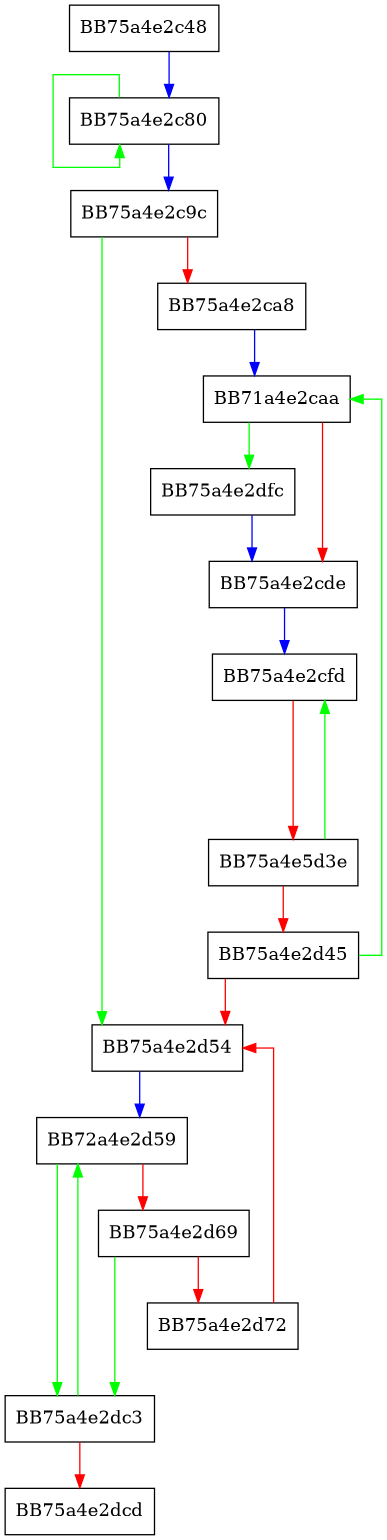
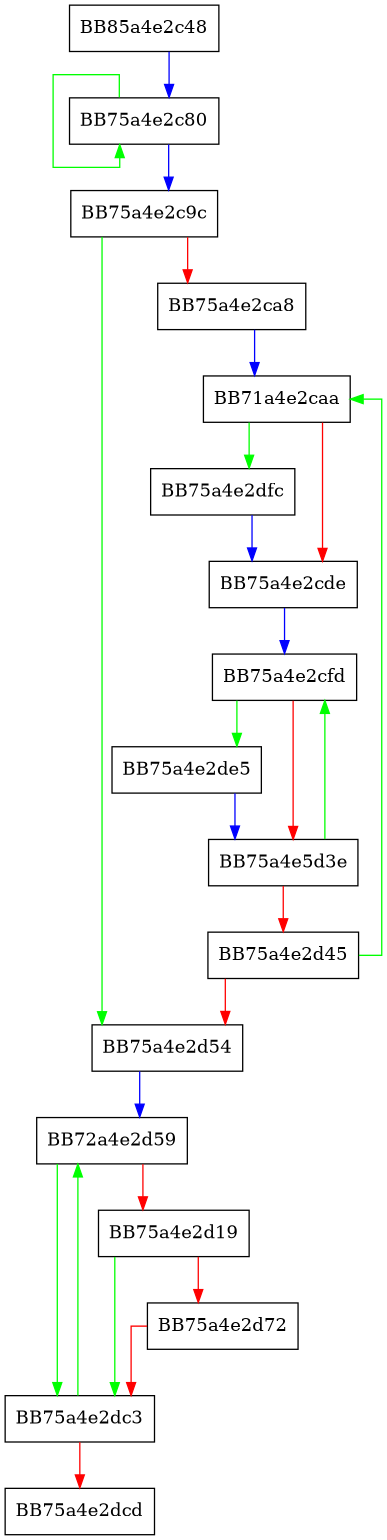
node "BB75a4e2c48": label "BB75a4e2c48" -> "BB85a4e2c48"
node "BB75a4e2de5": added
edge "BB75a4e2d72" -> "BB75a4e2d54": now "BB75a4e2d72" -> "BB75a4e2dc3"
node "BB75a4e2d69": label "BB75a4e2d69" -> "BB75a4e2d19"
